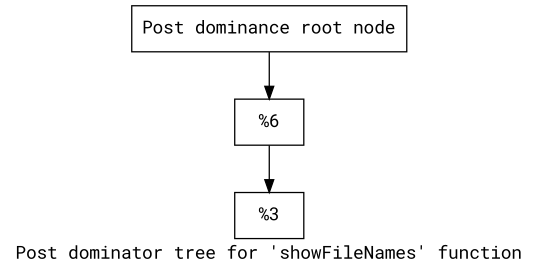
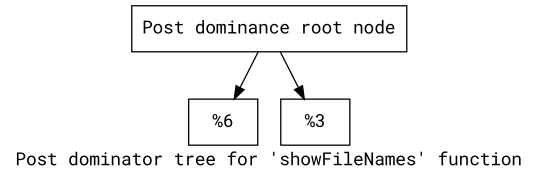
edge "%6" -> "%3": now "Post dominance root node" -> "%3"
